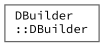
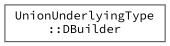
node "DBuilder ::DBuilder": label "DBuilder ::DBuilder" -> "UnionUnderlyingType ::DBuilder"
